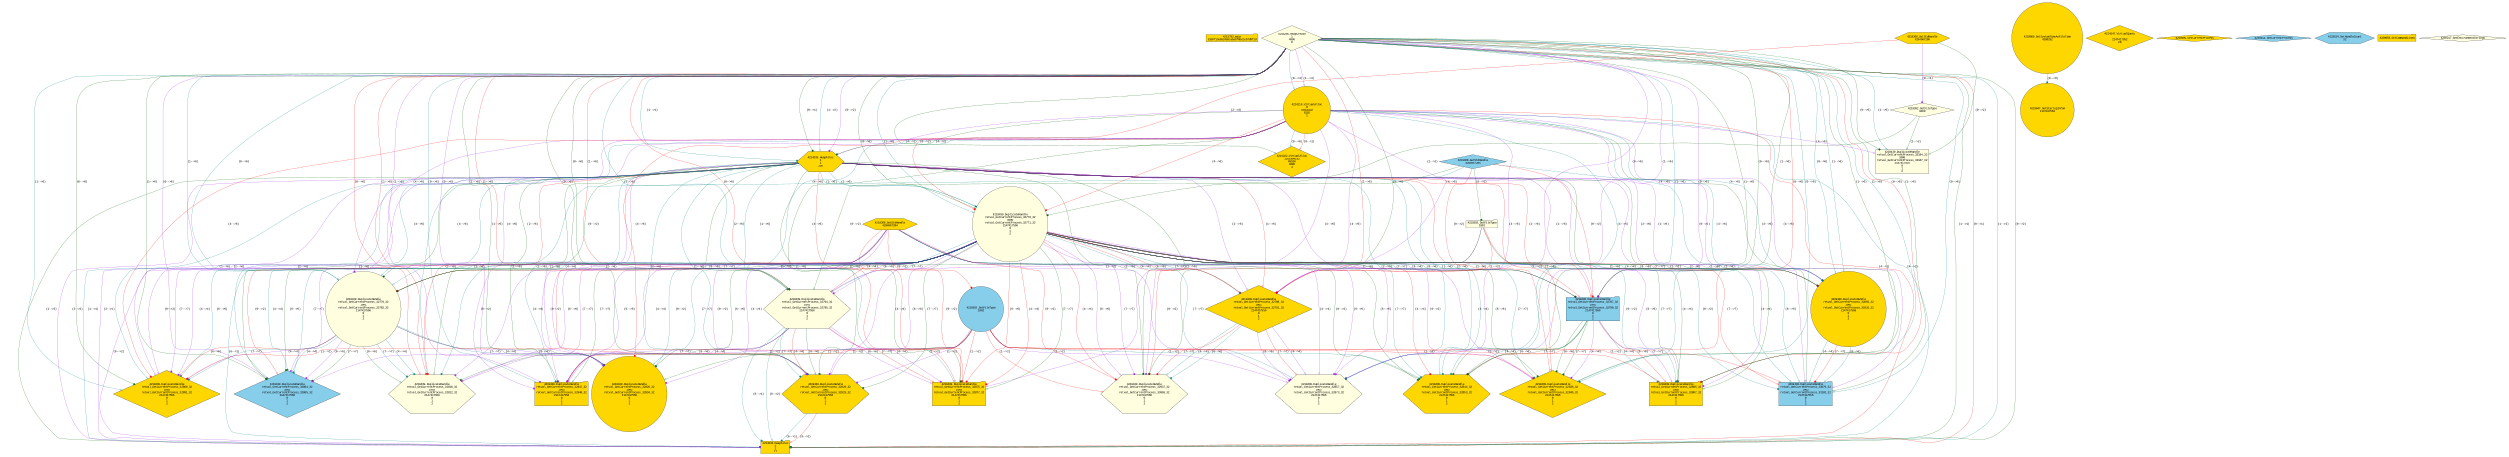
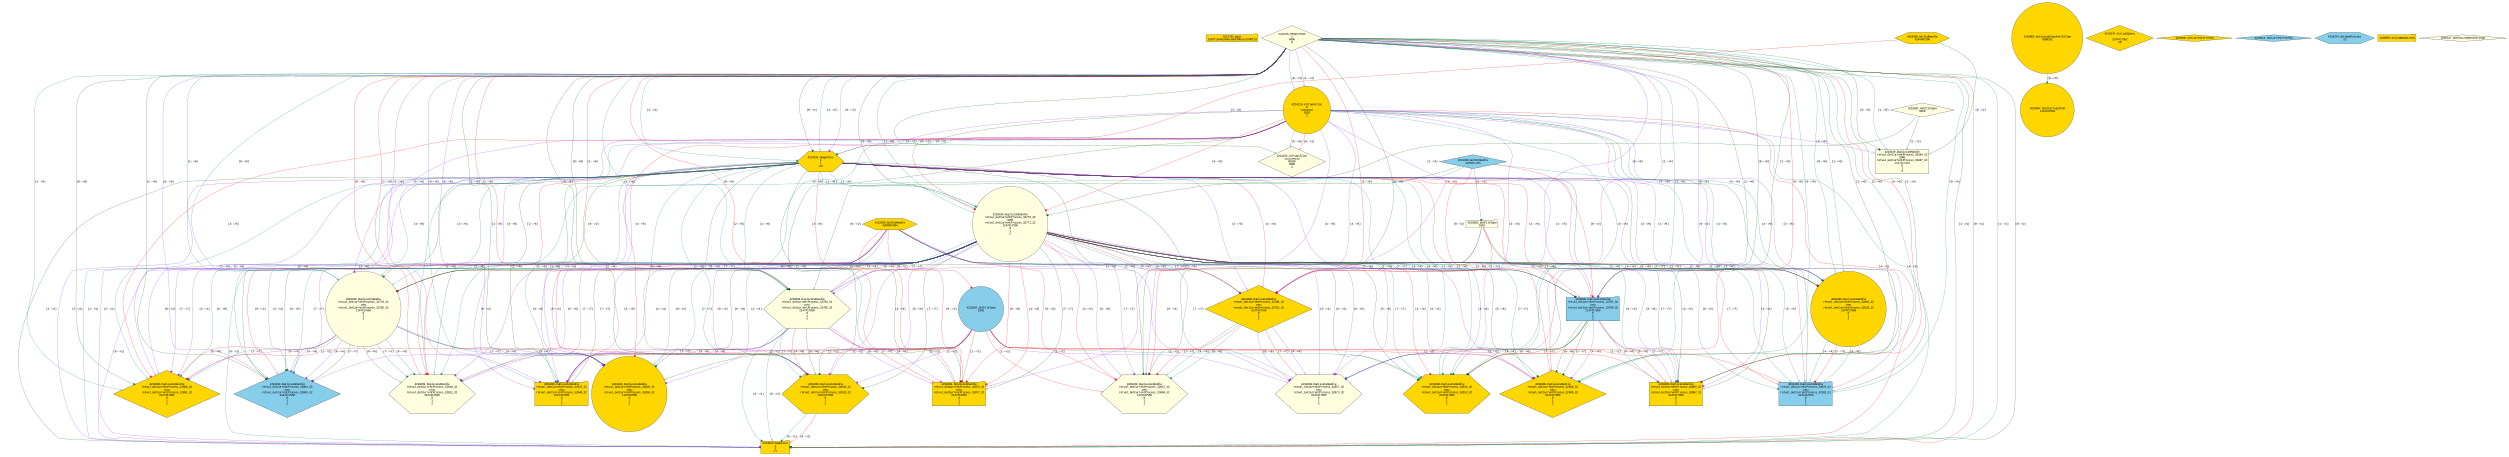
edge "4219368.GetStdHandle 4294967286" -> "4219392.GetFileType 1000": removed, label "(0-->1)"
node "4214222.VirtualAlloc 3255304192 65536 4096 4": fillcolor gold -> lightyellow
